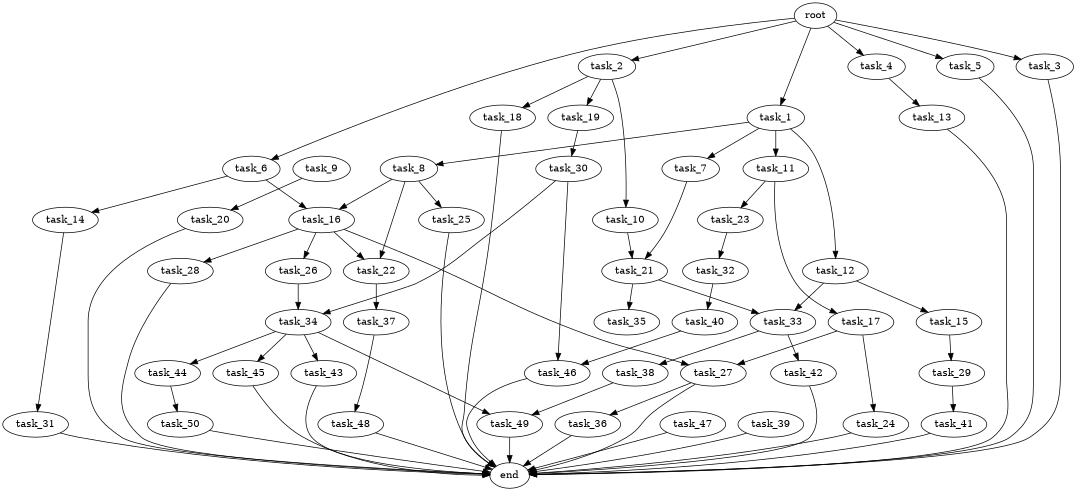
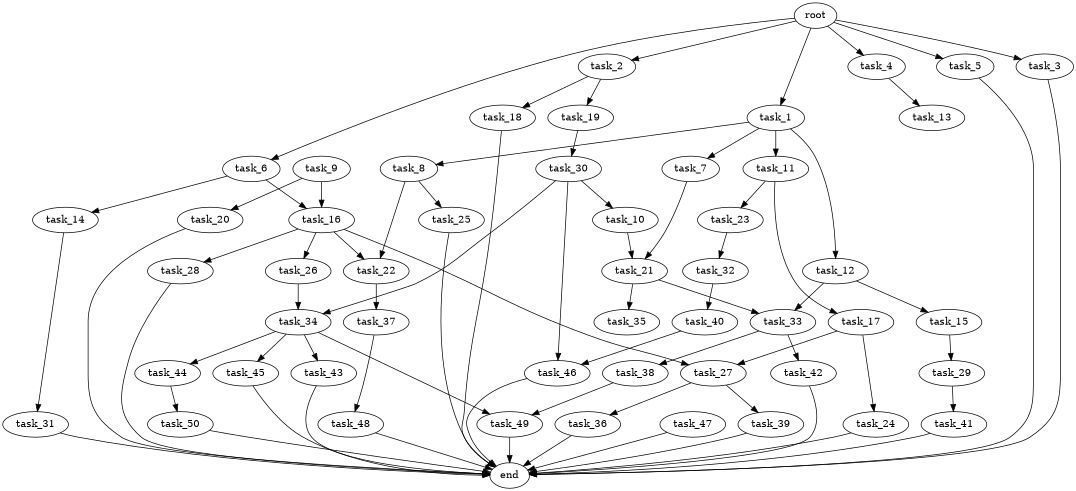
edge "task_2" -> "task_10": now "task_30" -> "task_10"
edge "task_8" -> "task_16": now "task_9" -> "task_16"
edge "task_13" -> "end": removed
edge "task_27" -> "end": now "task_27" -> "task_39"
